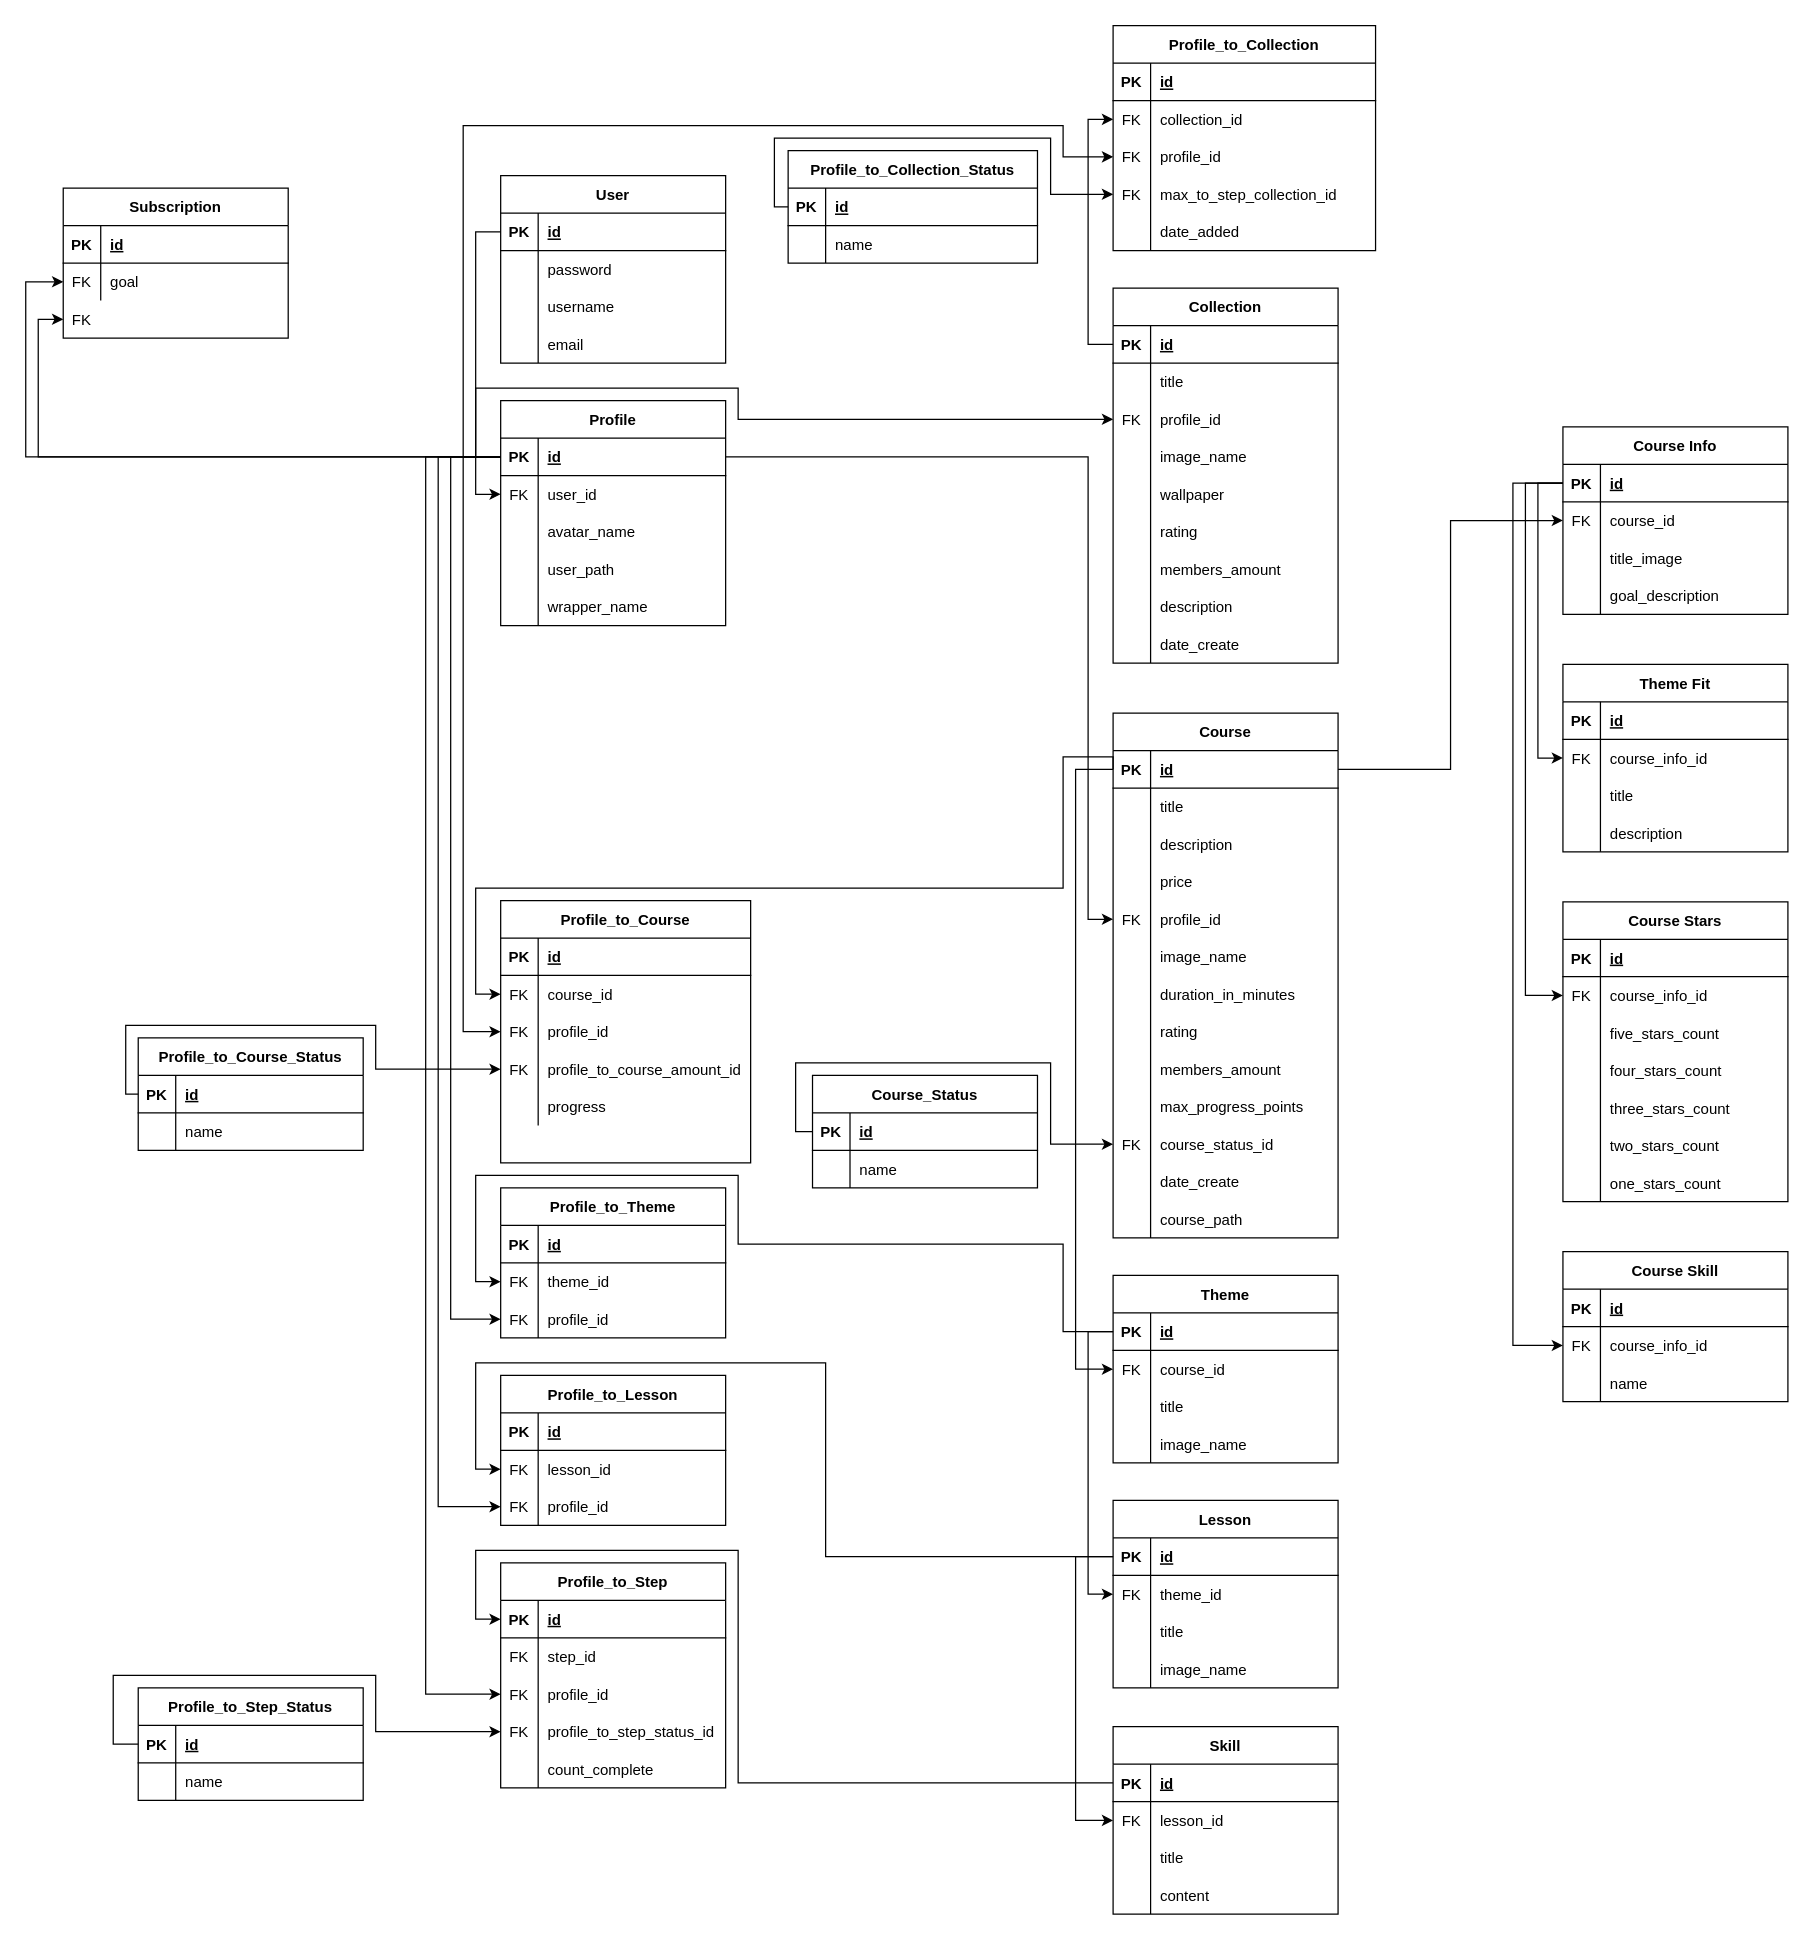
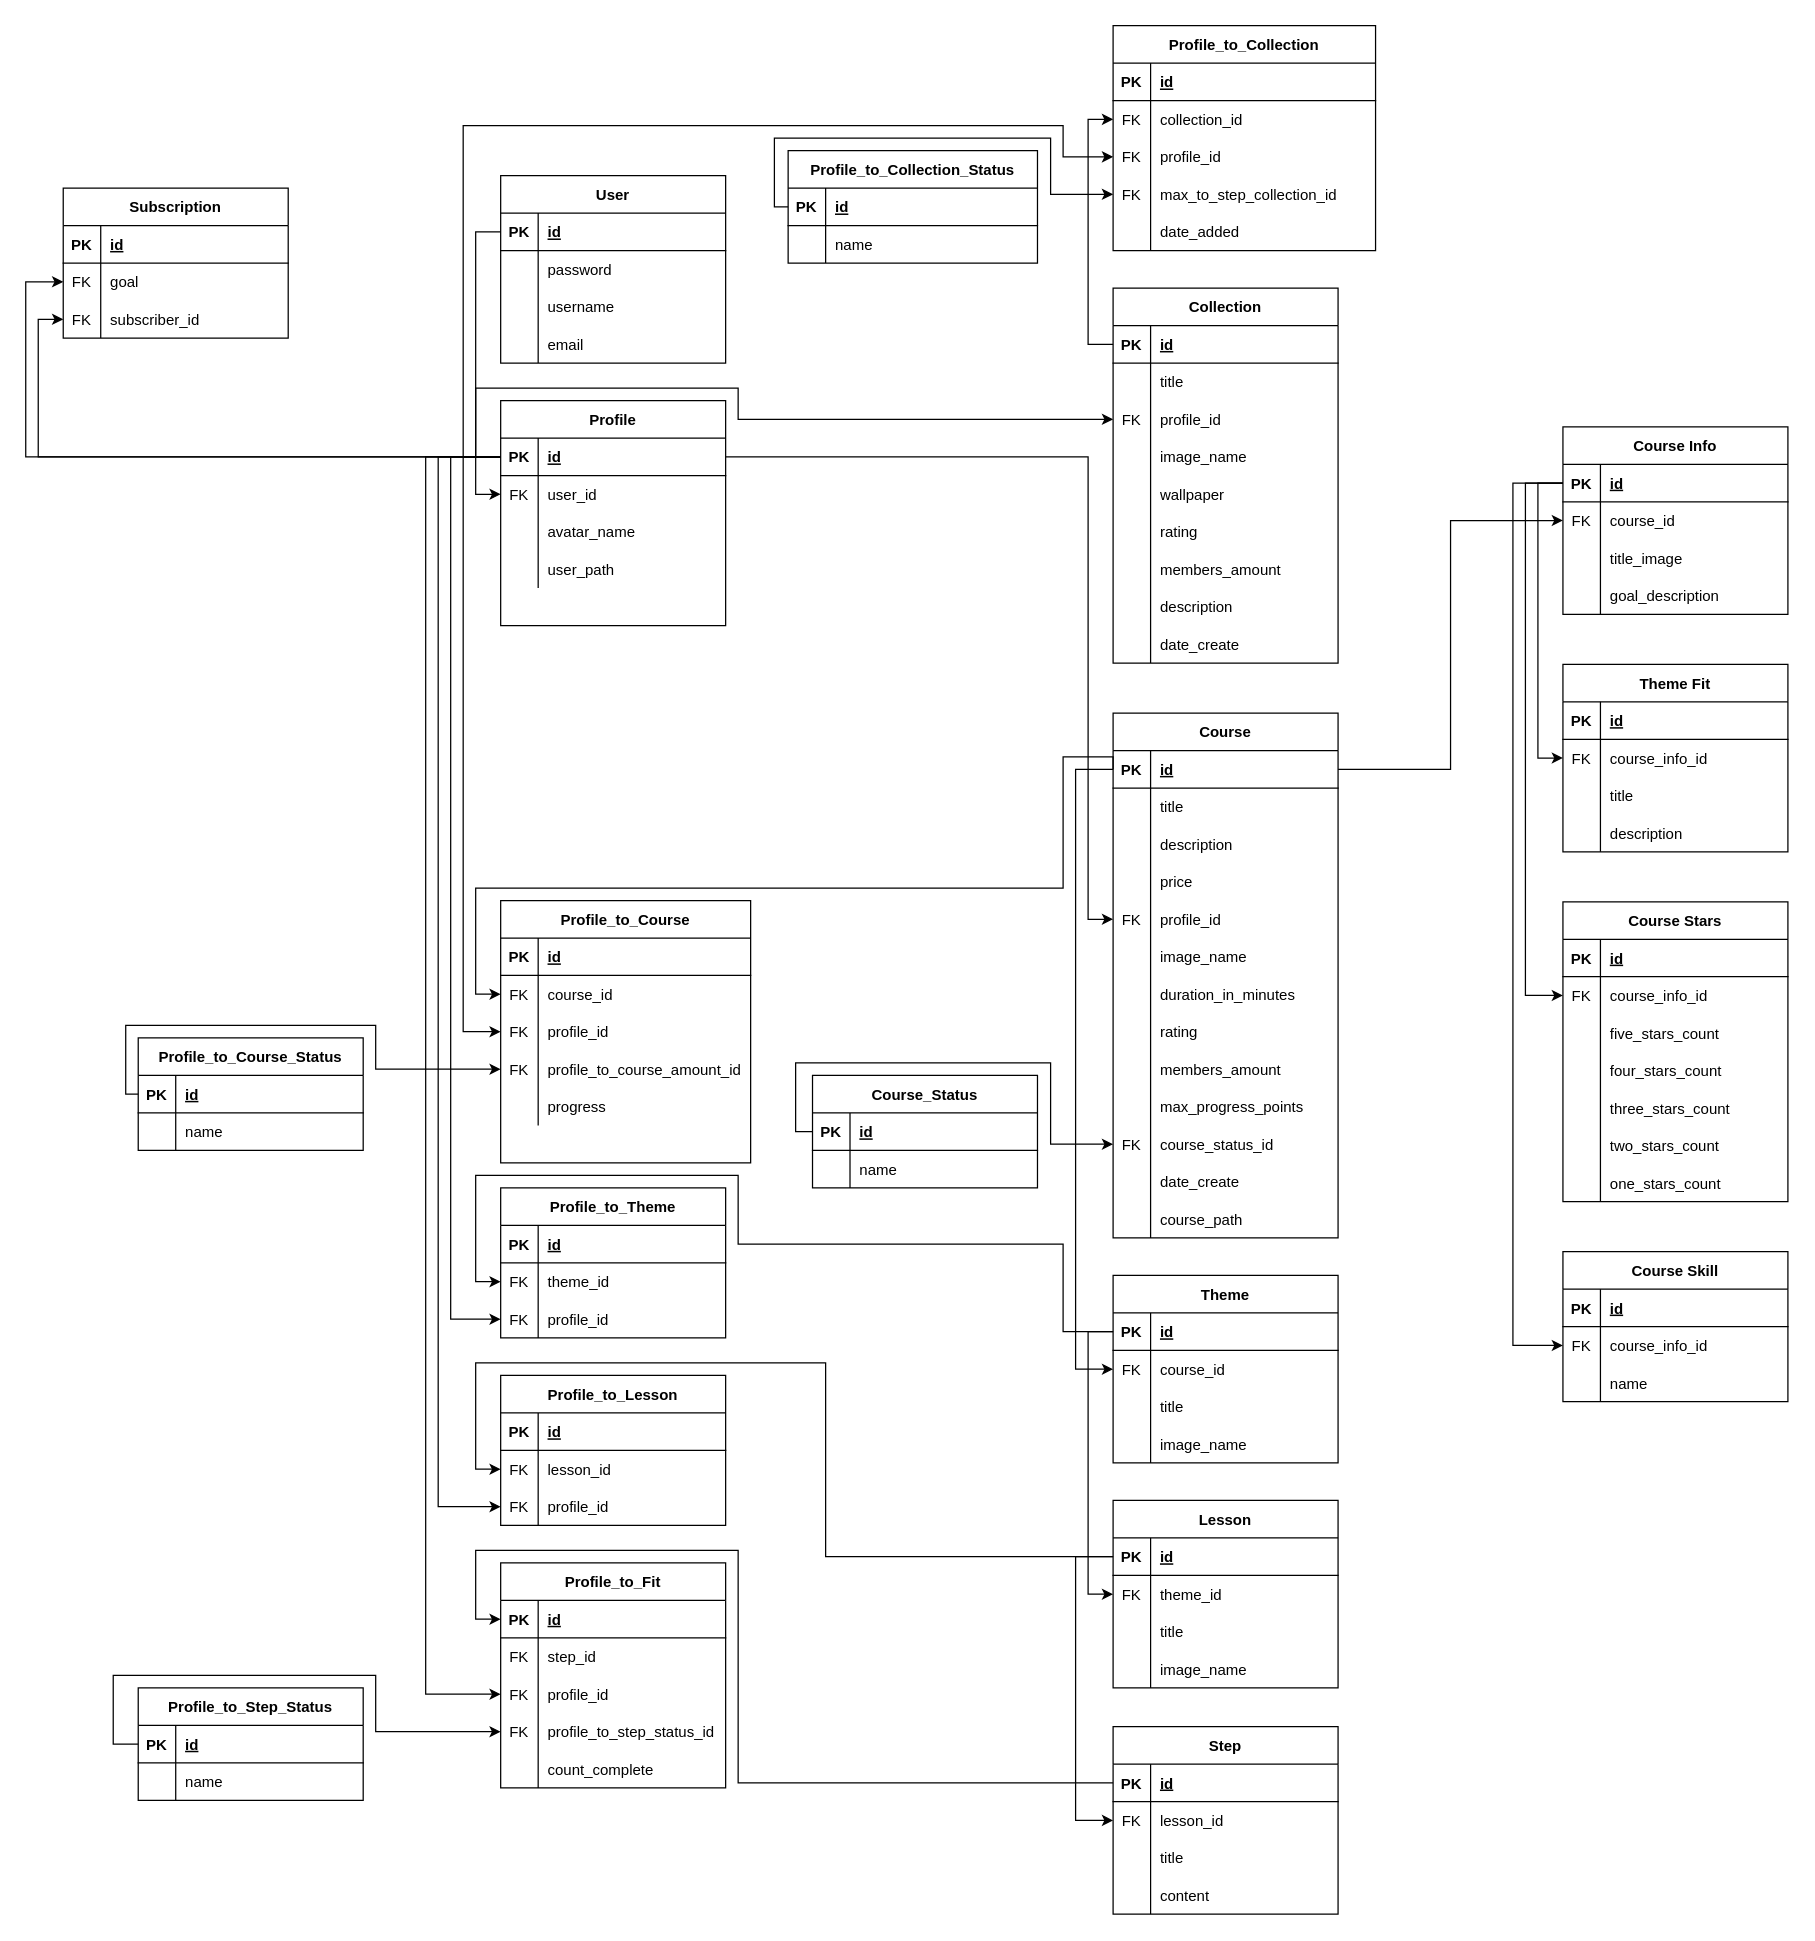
node "subscriber_id": added
node "wrapper_name": removed
node "Profile_to_Step": label "Profile_to_Step" -> "Profile_to_Fit"
node "Skill": label "Skill" -> "Step"
